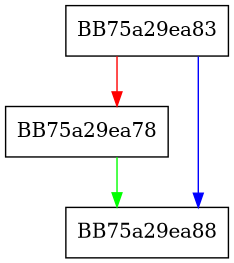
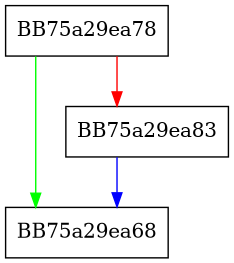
edge "BB75a29ea83" -> "BB75a29ea78": reversed
node "BB75a29ea88": label "BB75a29ea88" -> "BB75a29ea68"
